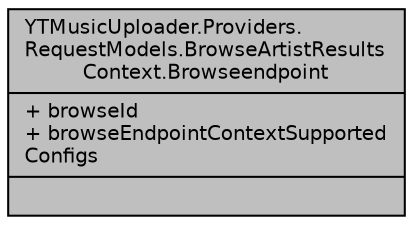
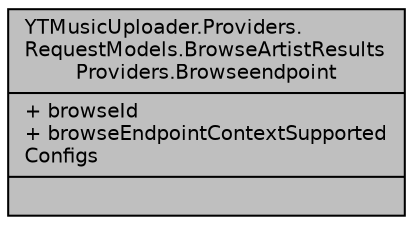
node "YTMusicUploader.Providers.": text "Context.Browseendpoint" -> "Providers.Browseendpoint"
